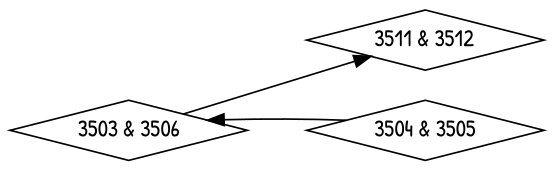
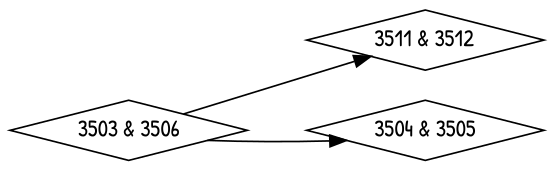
edge "3504 & 3505" -> "3503 & 3506": reversed
